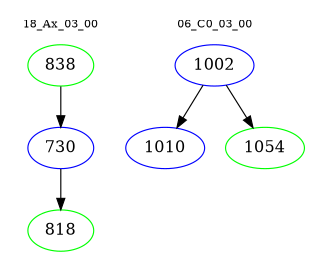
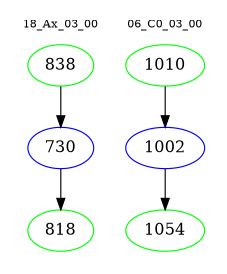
edge "1002" -> "1010": reversed
node "1010": color blue -> green
